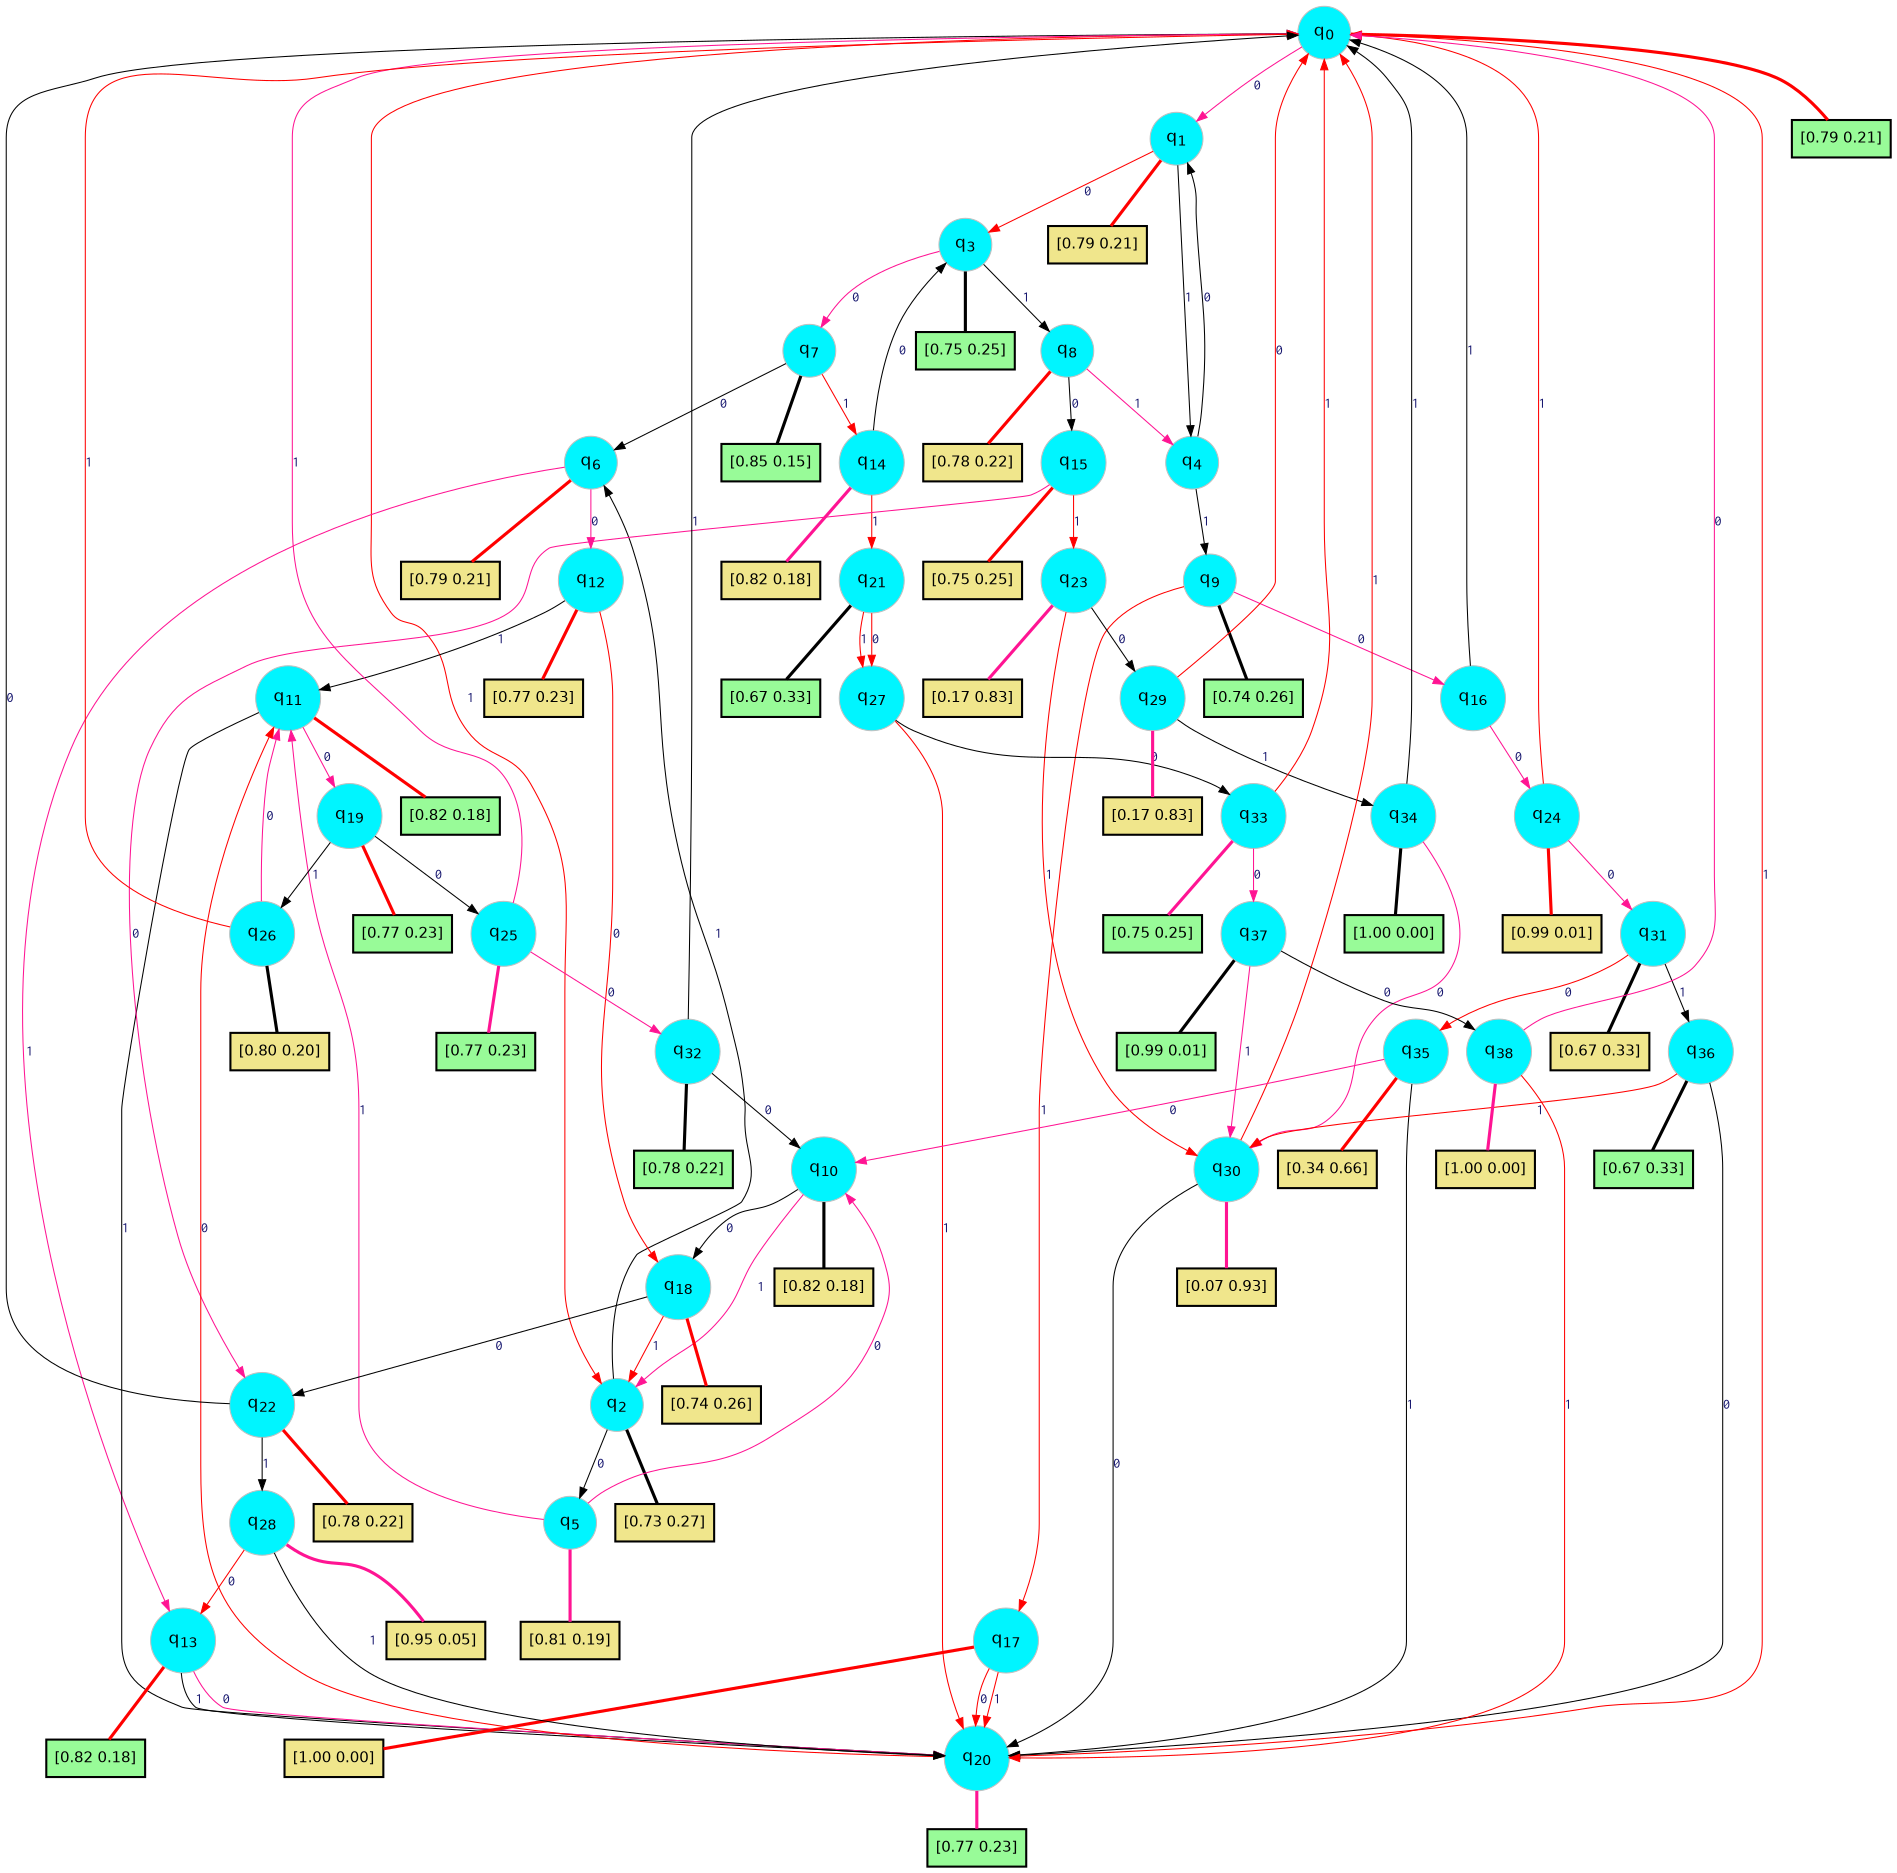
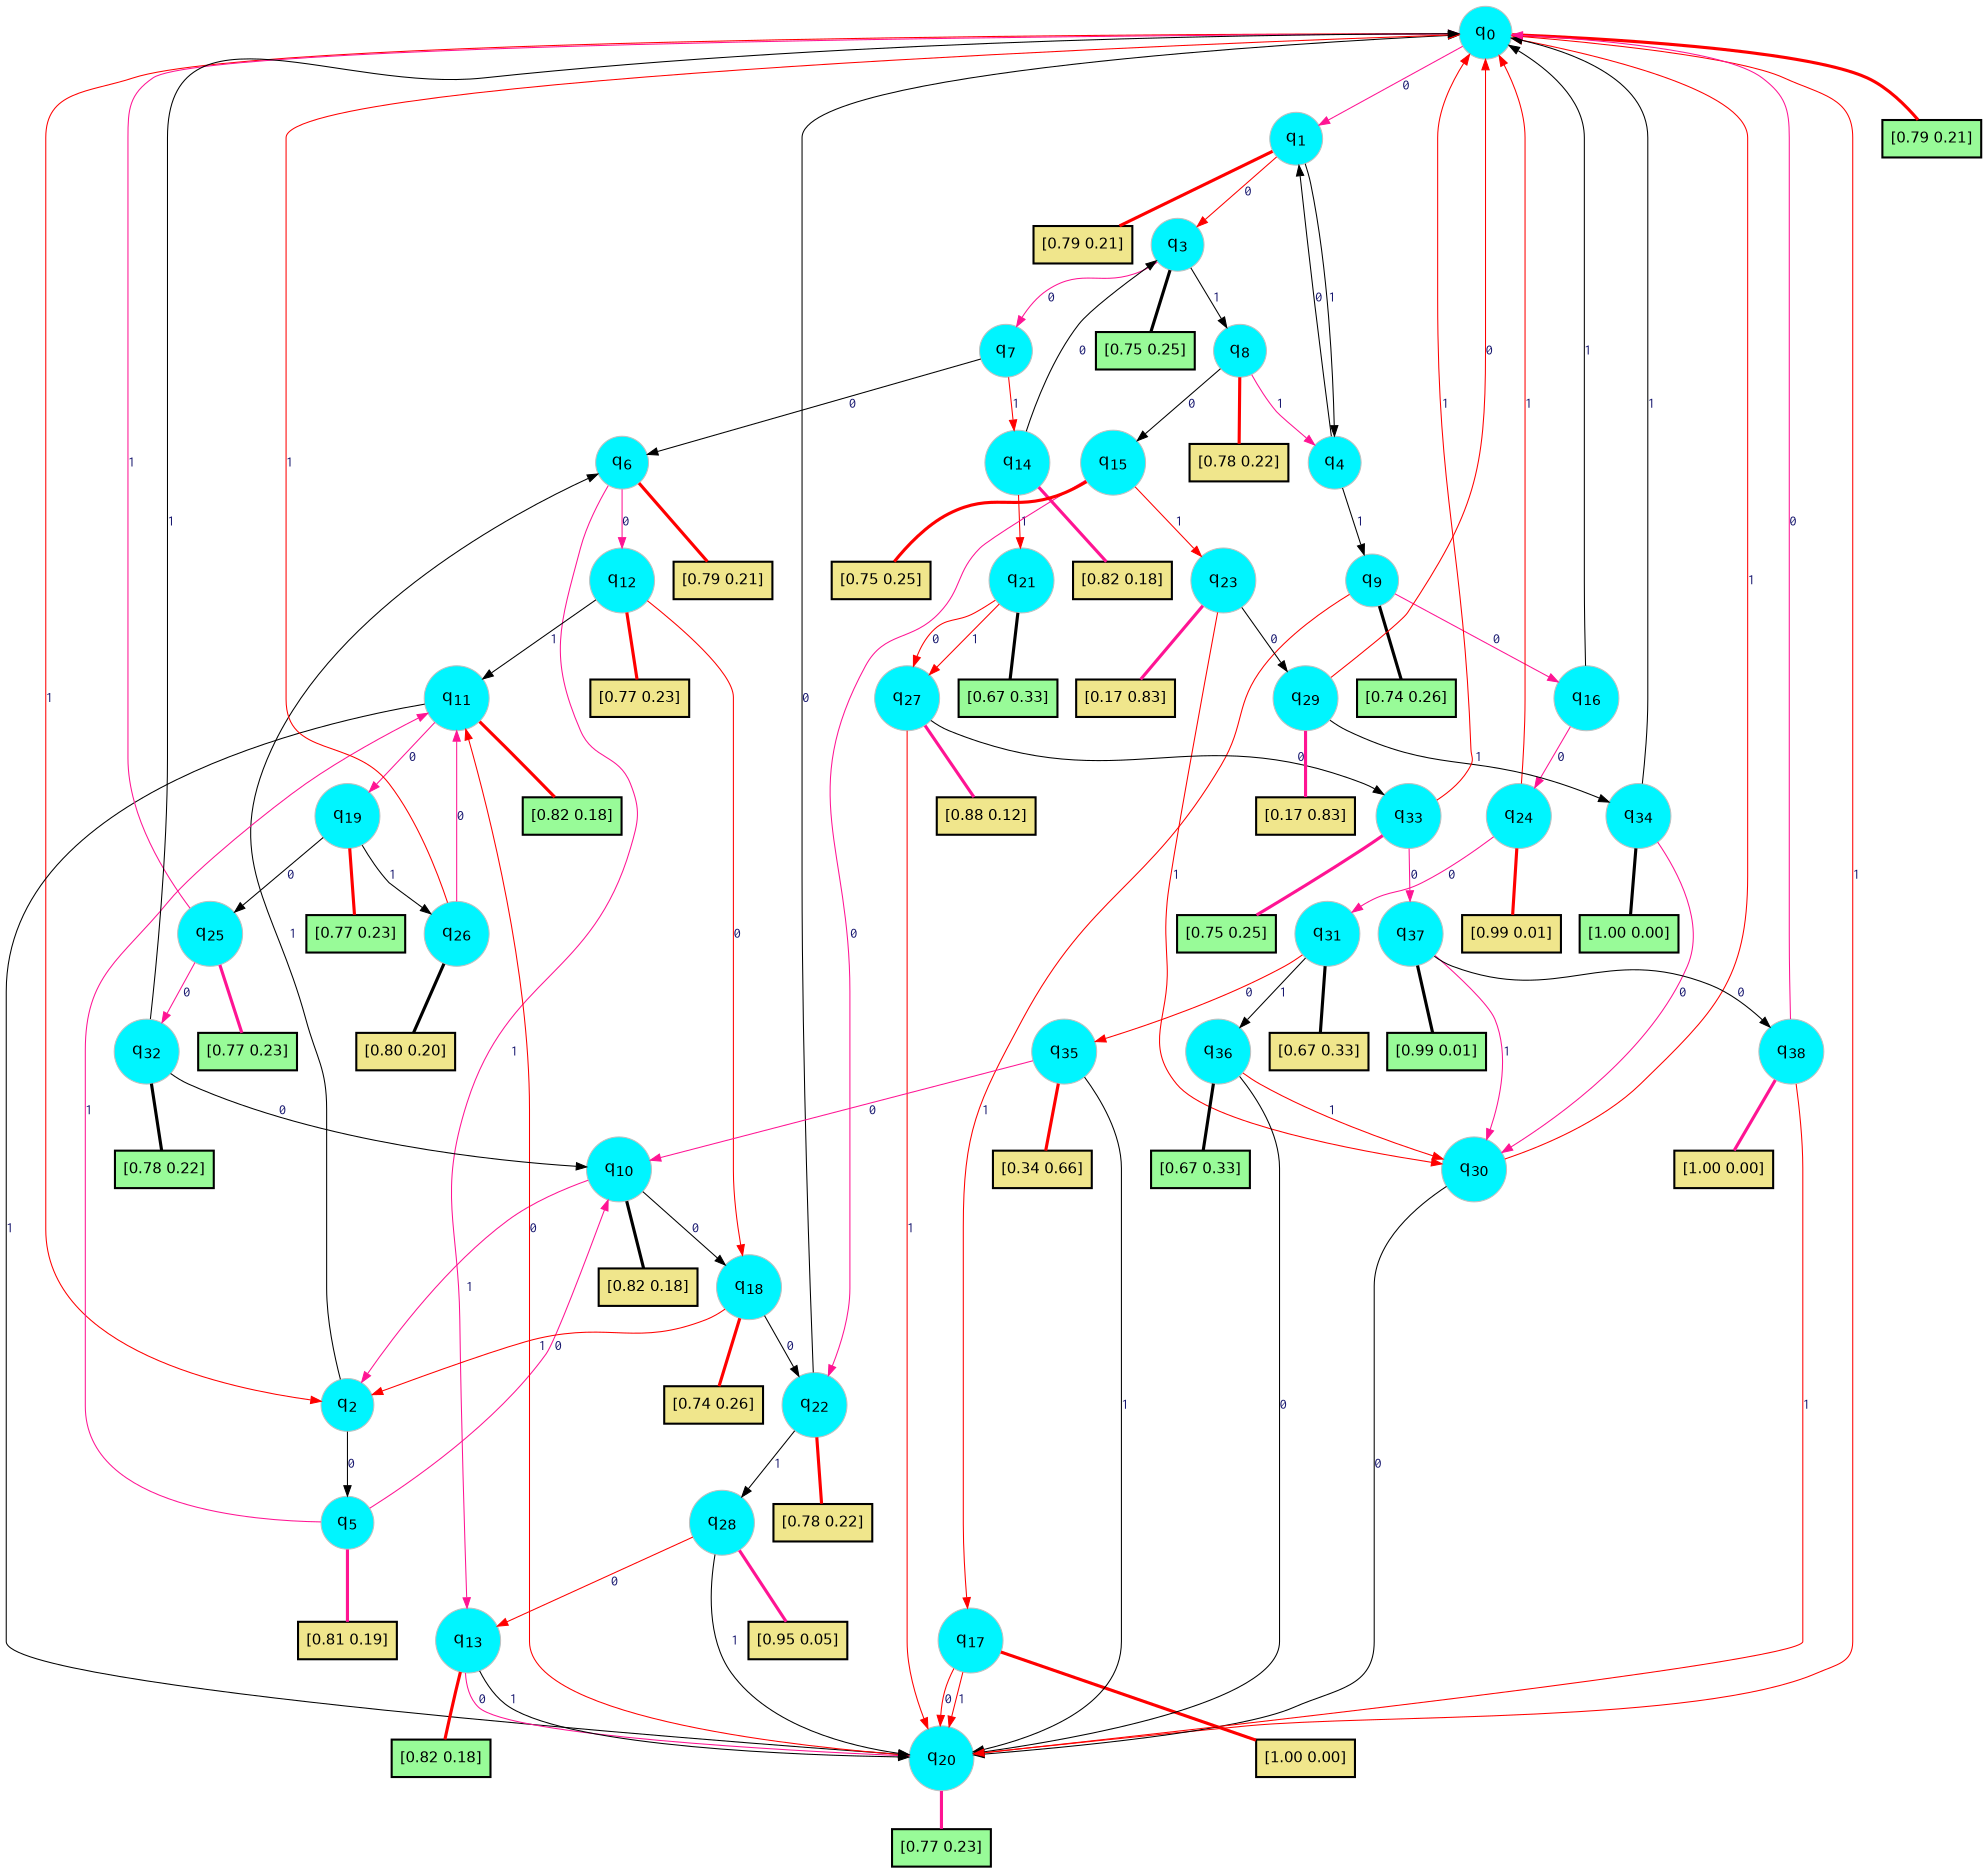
node "[0.85 0.15]": removed
node "[0.88 0.12]": added
node "[0.07 0.93]": removed
node "[0.73 0.27]": removed
